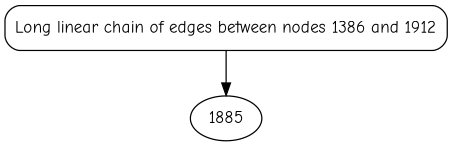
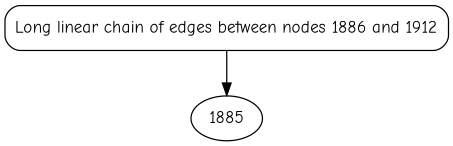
node "Long linear chain of edges between nodes 1386 and 1912": label "Long linear chain of edges between nodes 1386 and 1912" -> "Long linear chain of edges between nodes 1886 and 1912"
